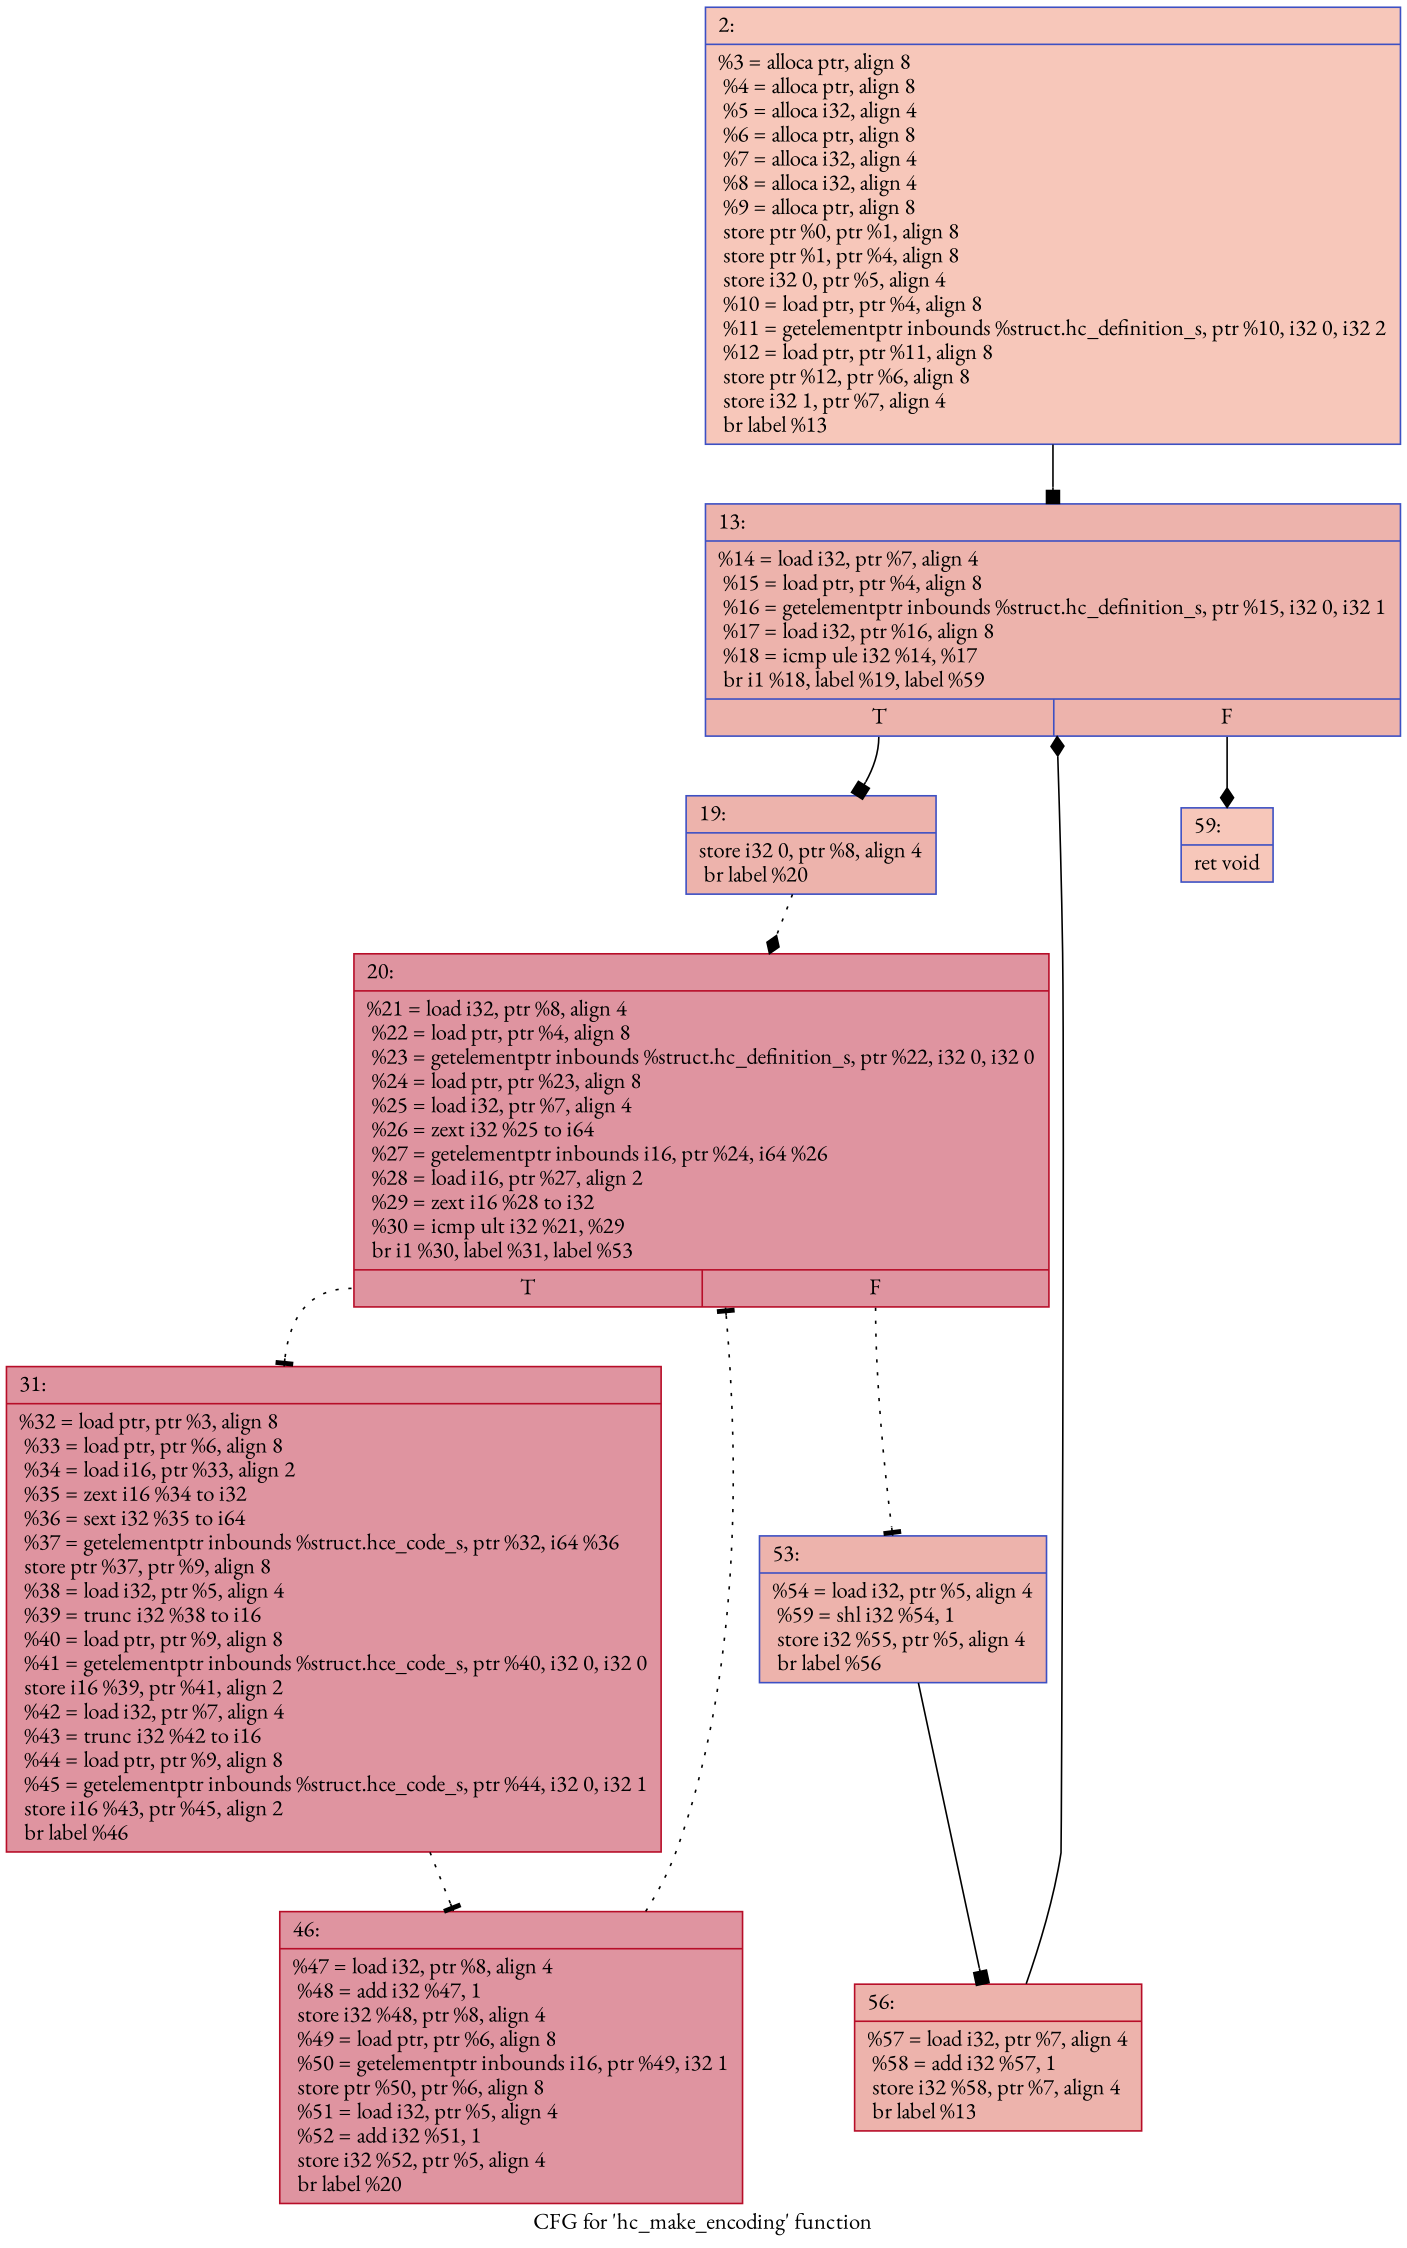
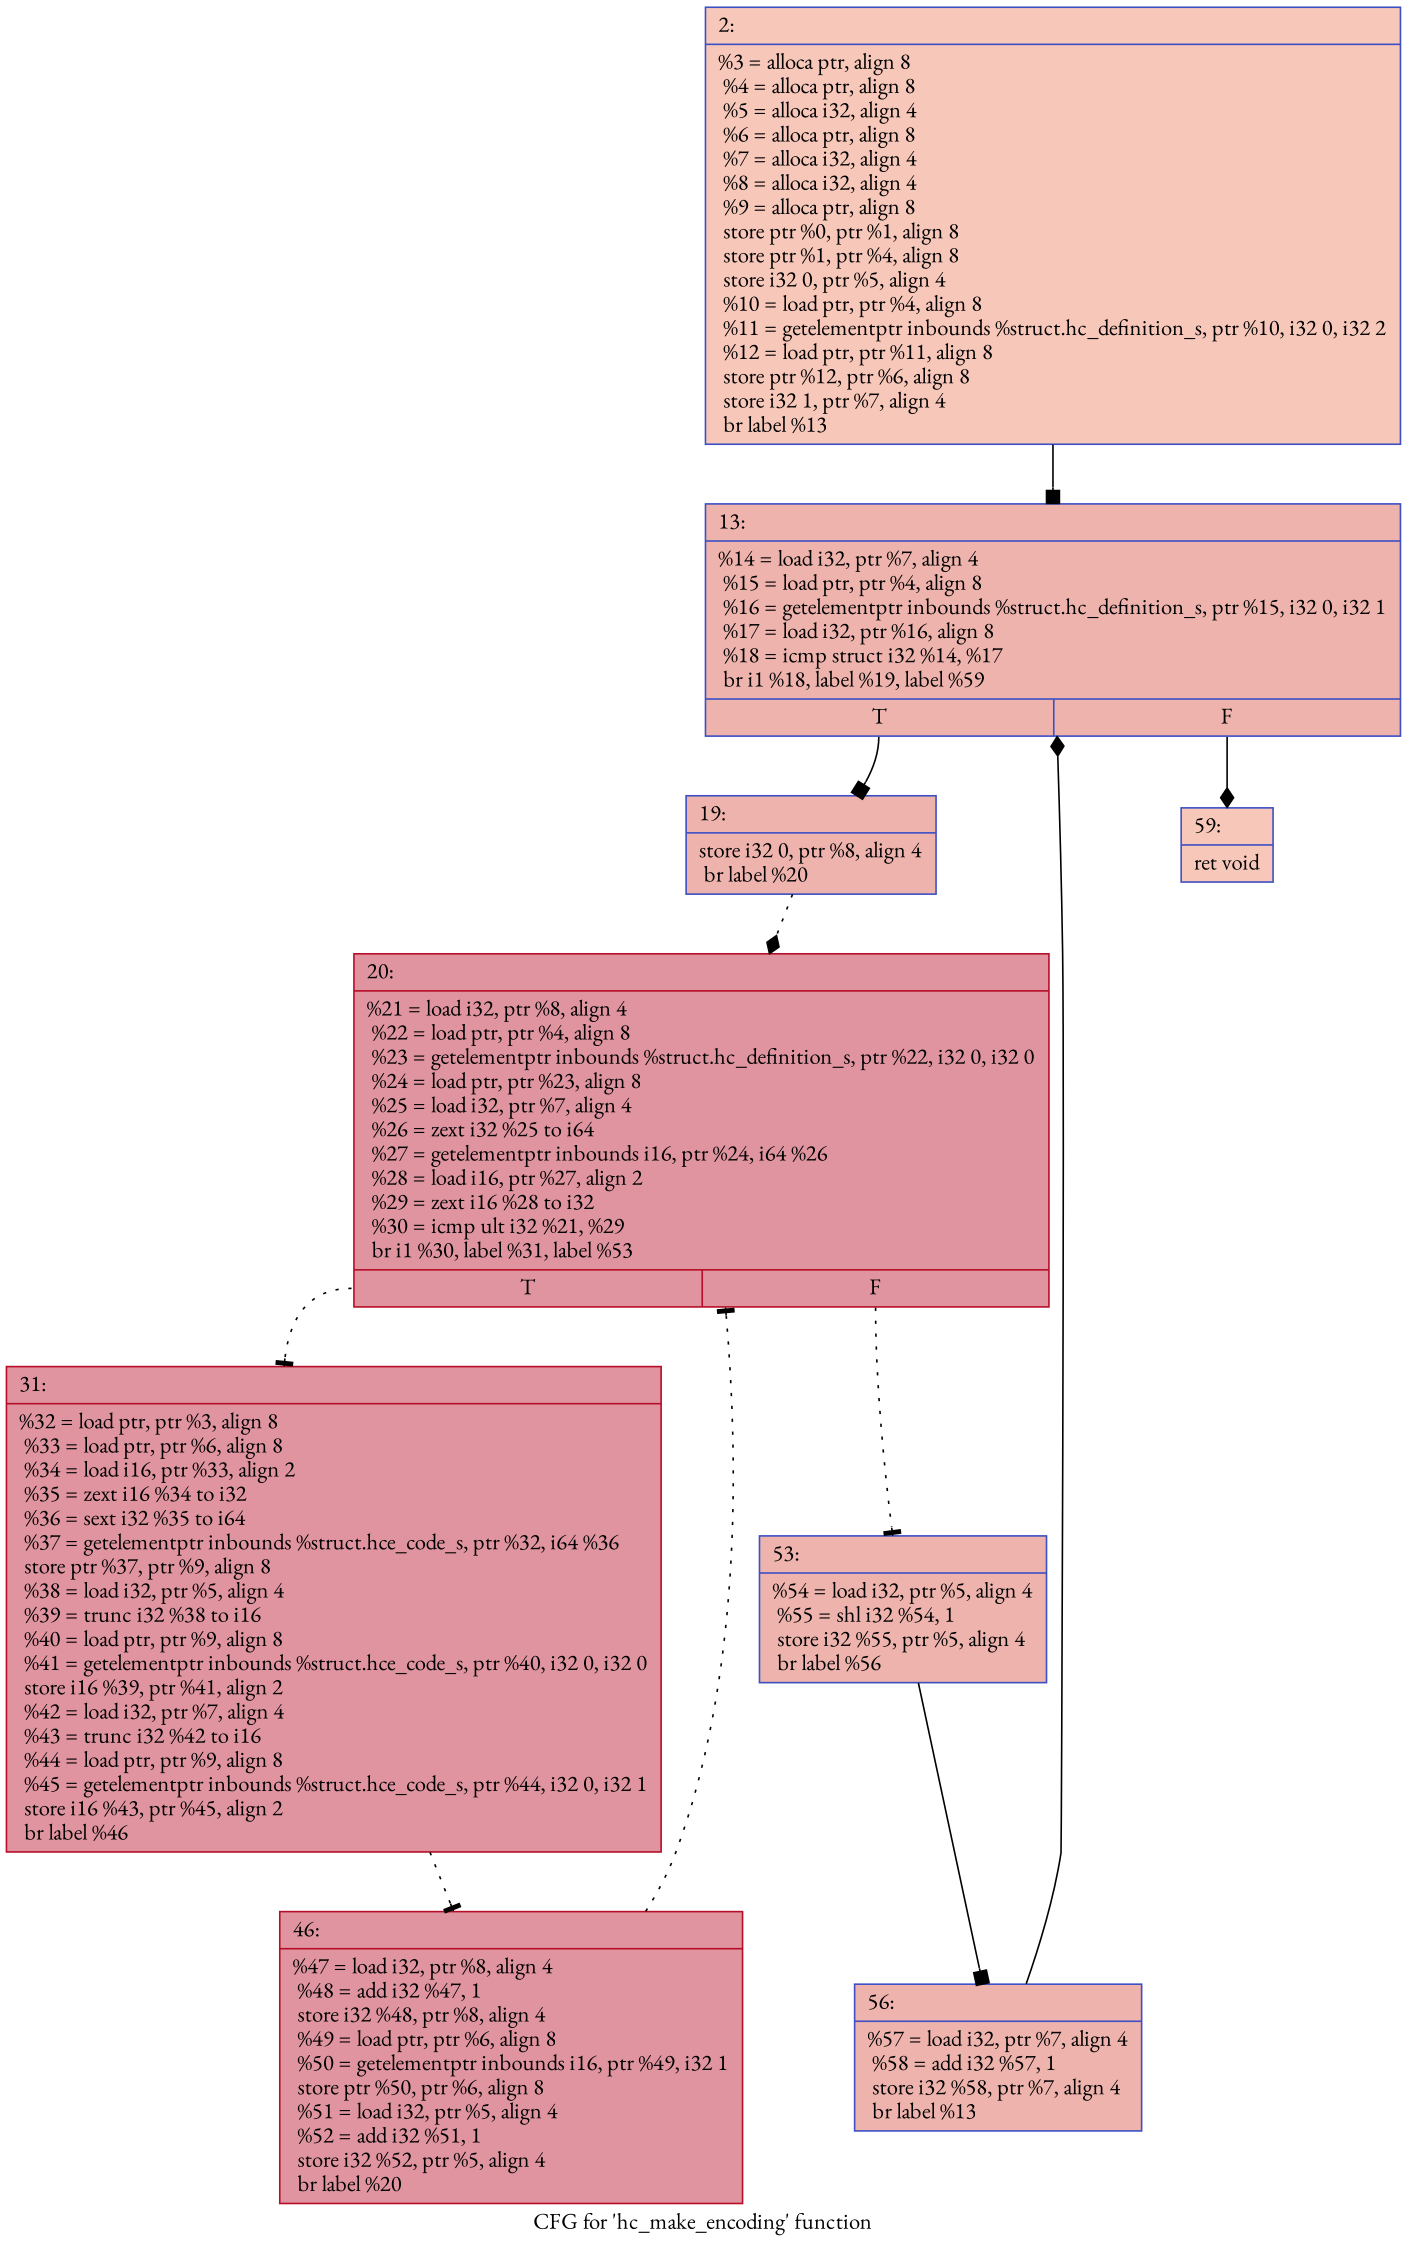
node "13:": text "%18 = icmp ule i32 %14, %17" -> "%18 = icmp struct i32 %14, %17"
node "53:": text "%59 = shl i32 %54, 1" -> "%55 = shl i32 %54, 1"
node "56:": color #b70d28ff -> #3d50c3ff
